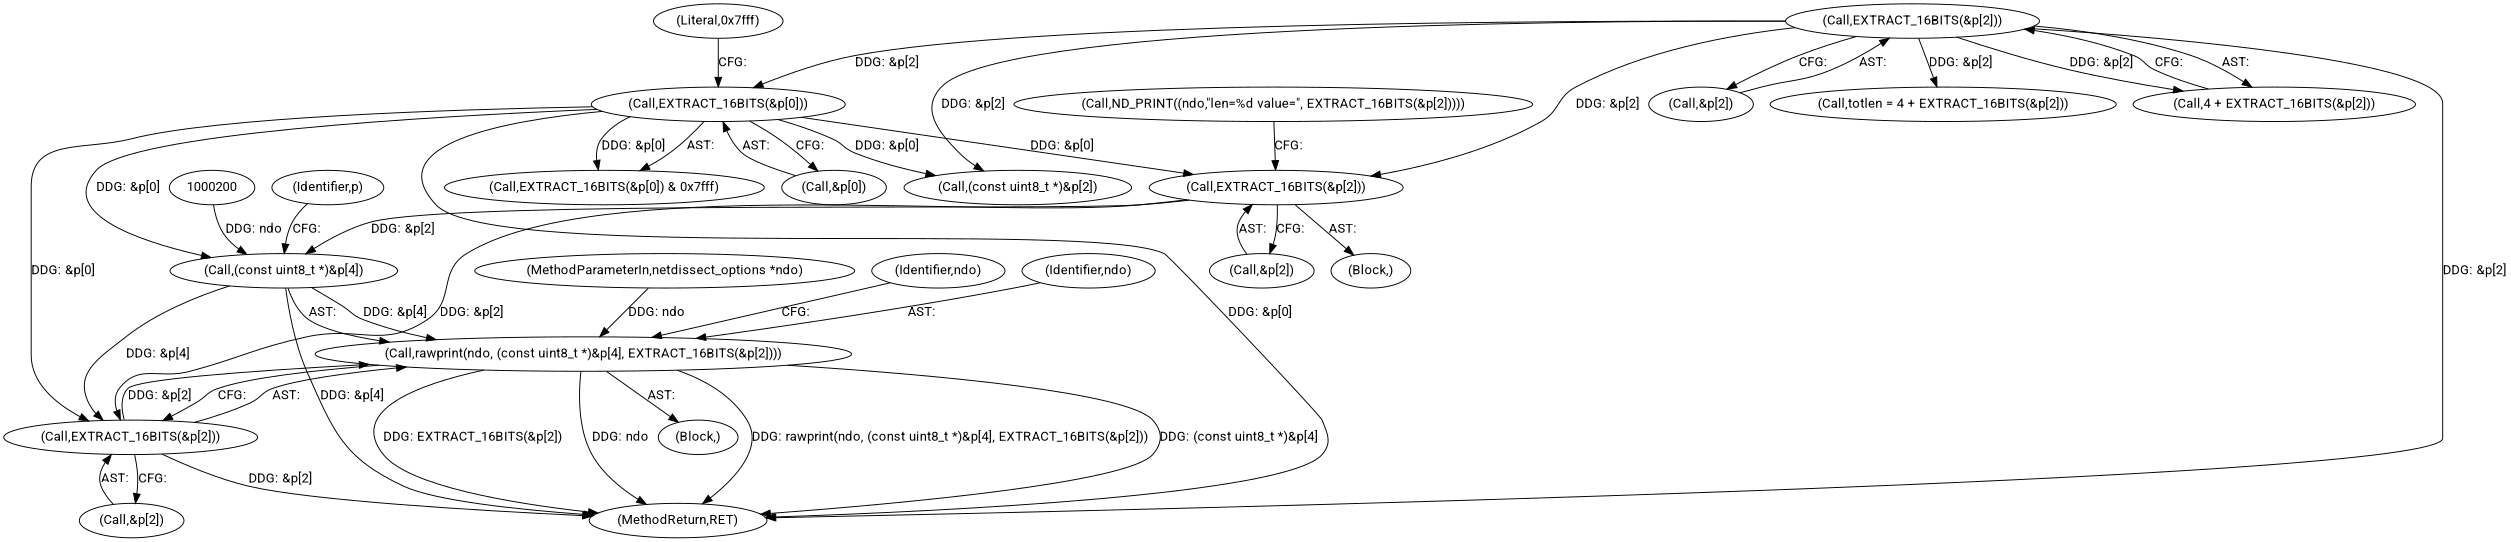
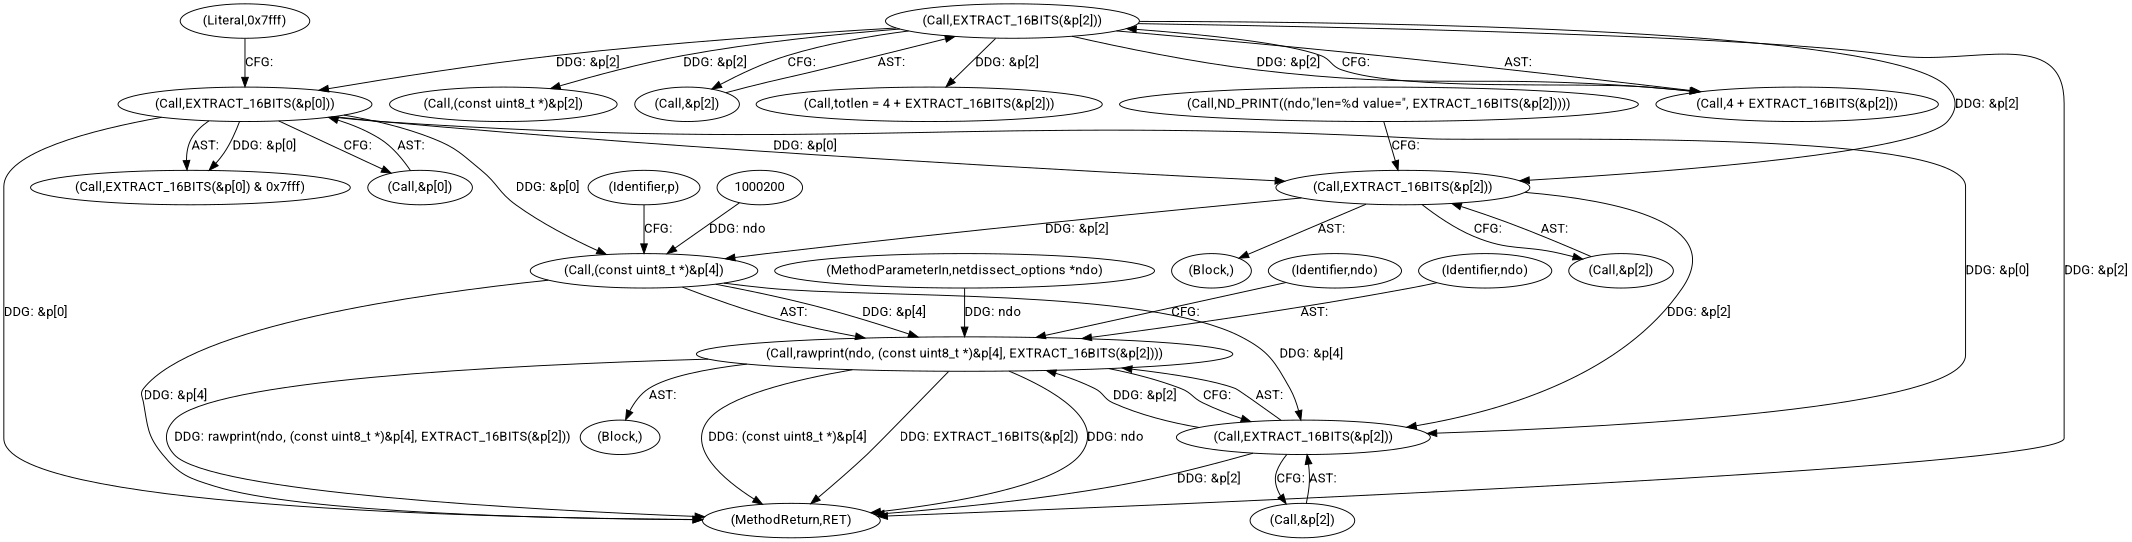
edge "(Call,EXTRACT_16BITS(&p[0]))" -> "(Call,(const uint8_t *)&p[2])": removed, label "DDG: &p[0]"
